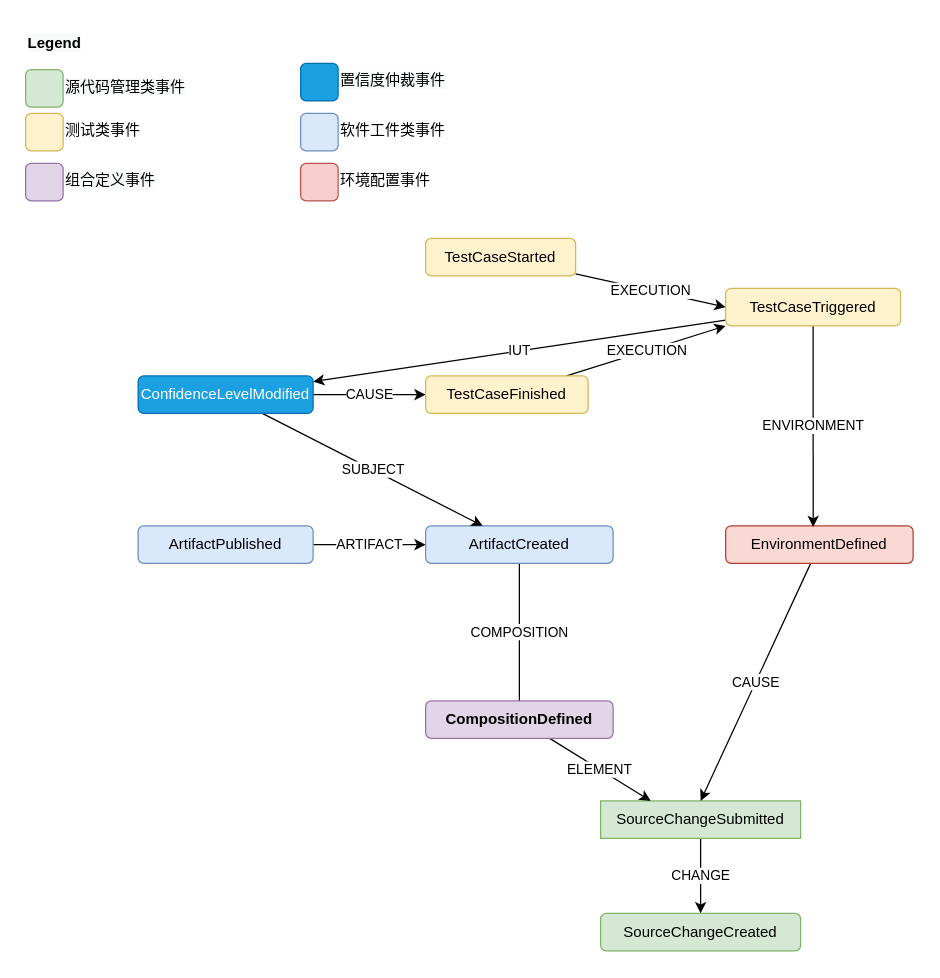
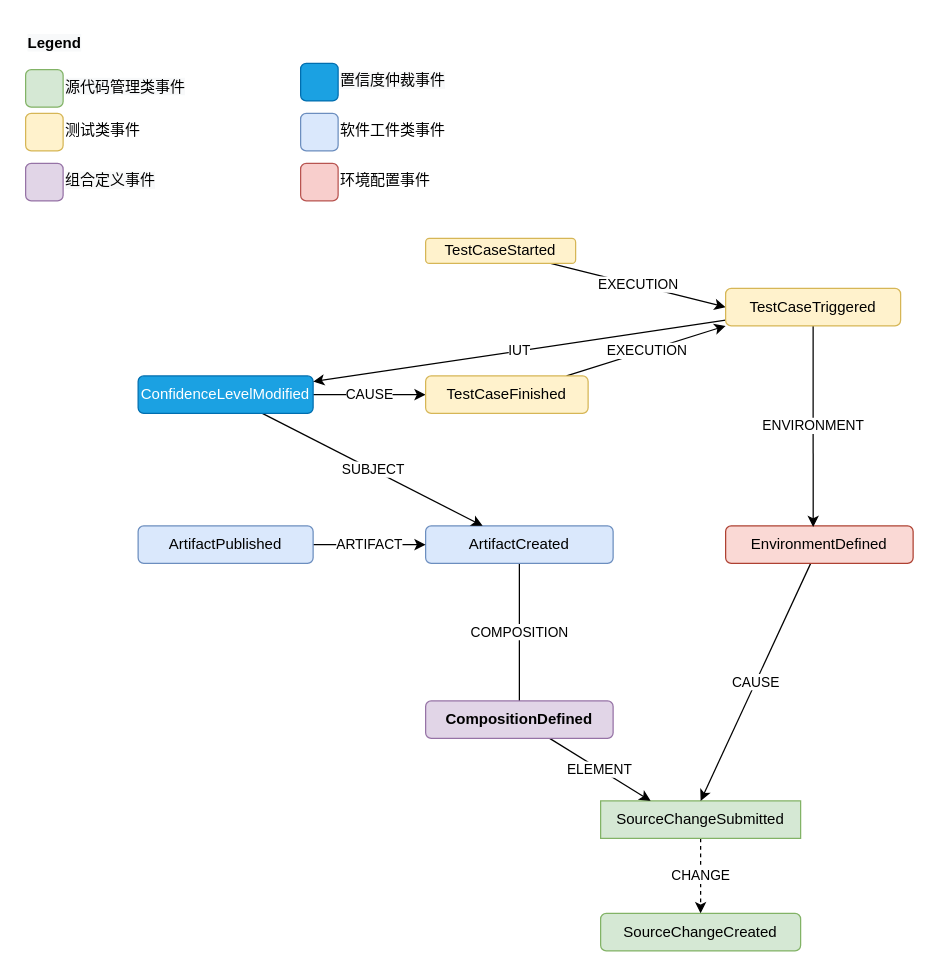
node "TestCaseStarted": size 150x38 -> 150x25
edge "SourceChangeSubmitted" -> "SourceChangeCreated": style solid -> dashed
